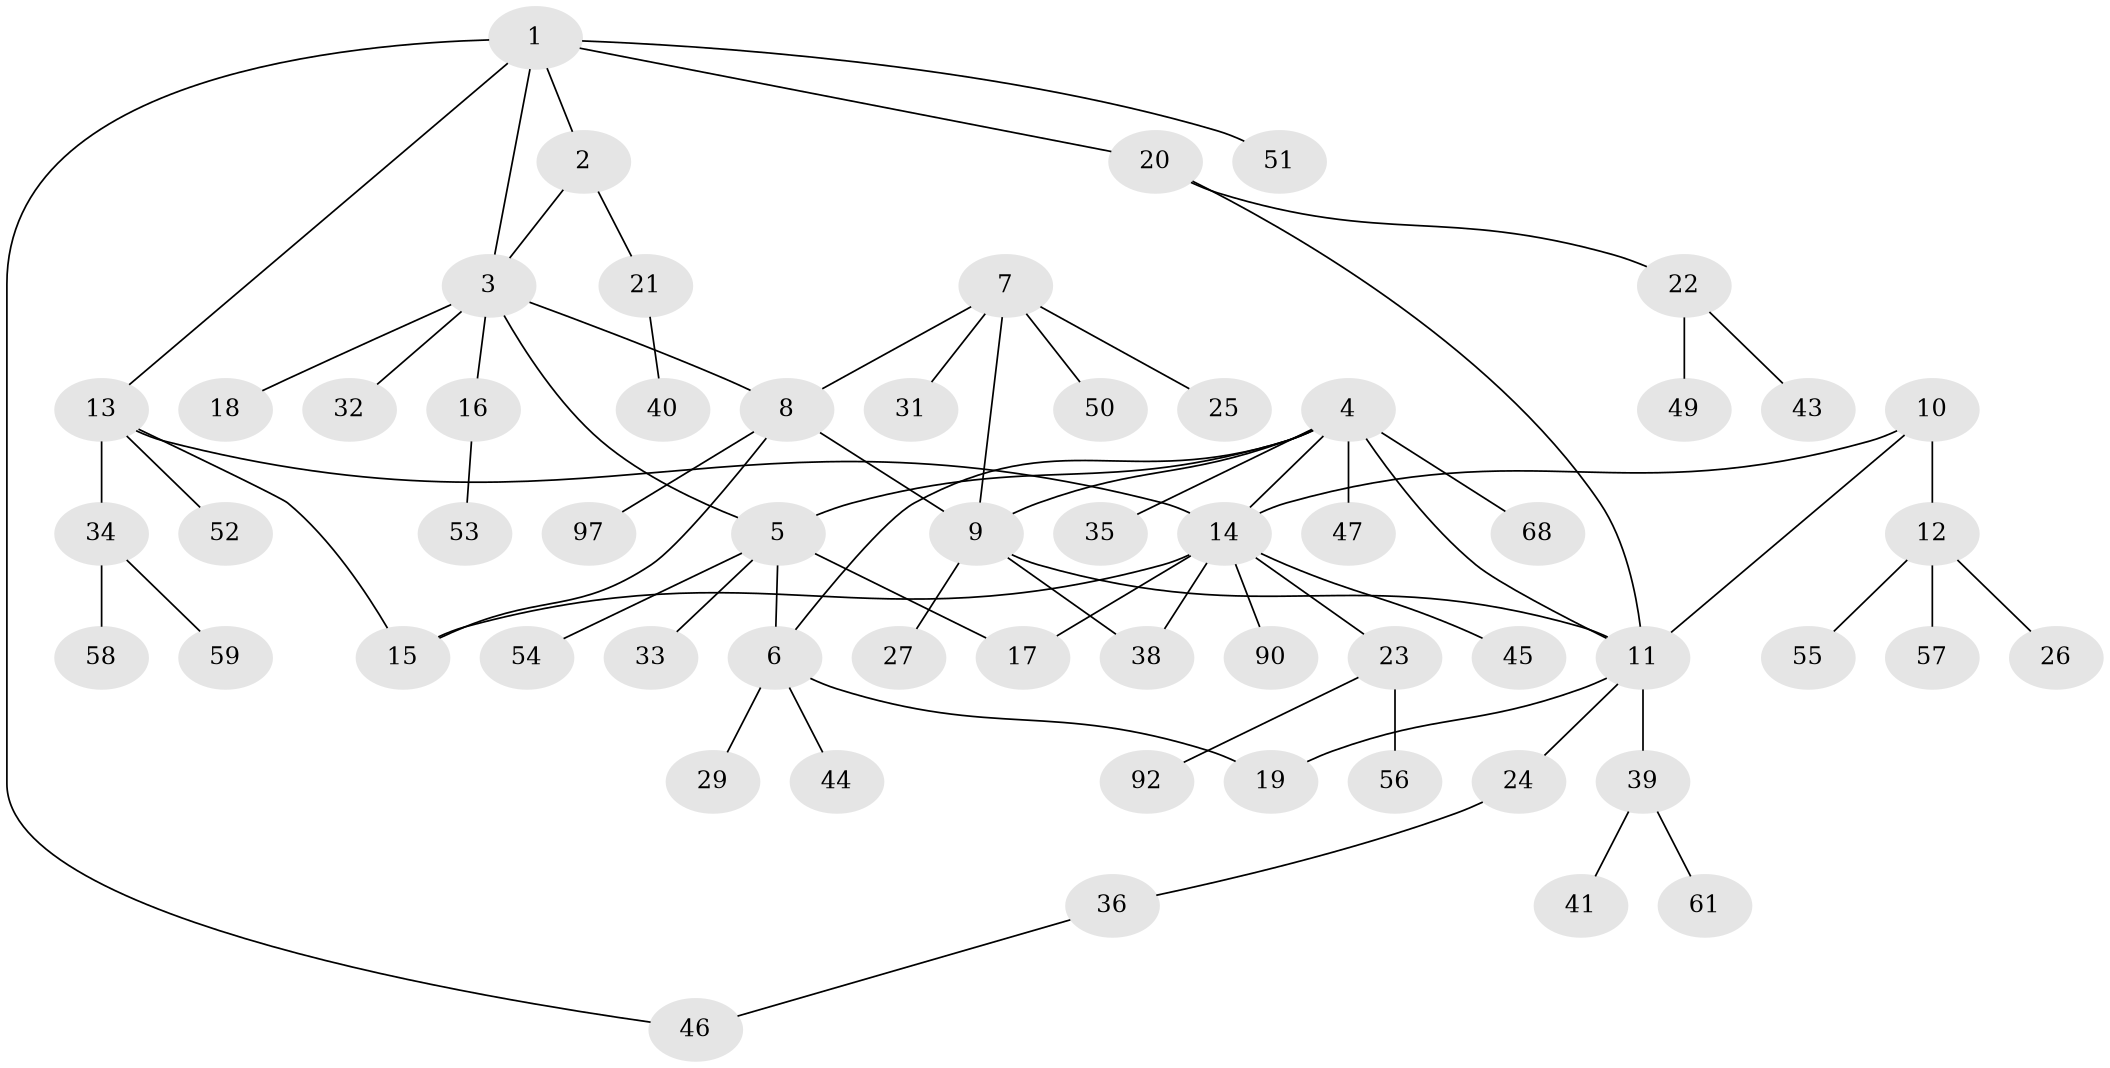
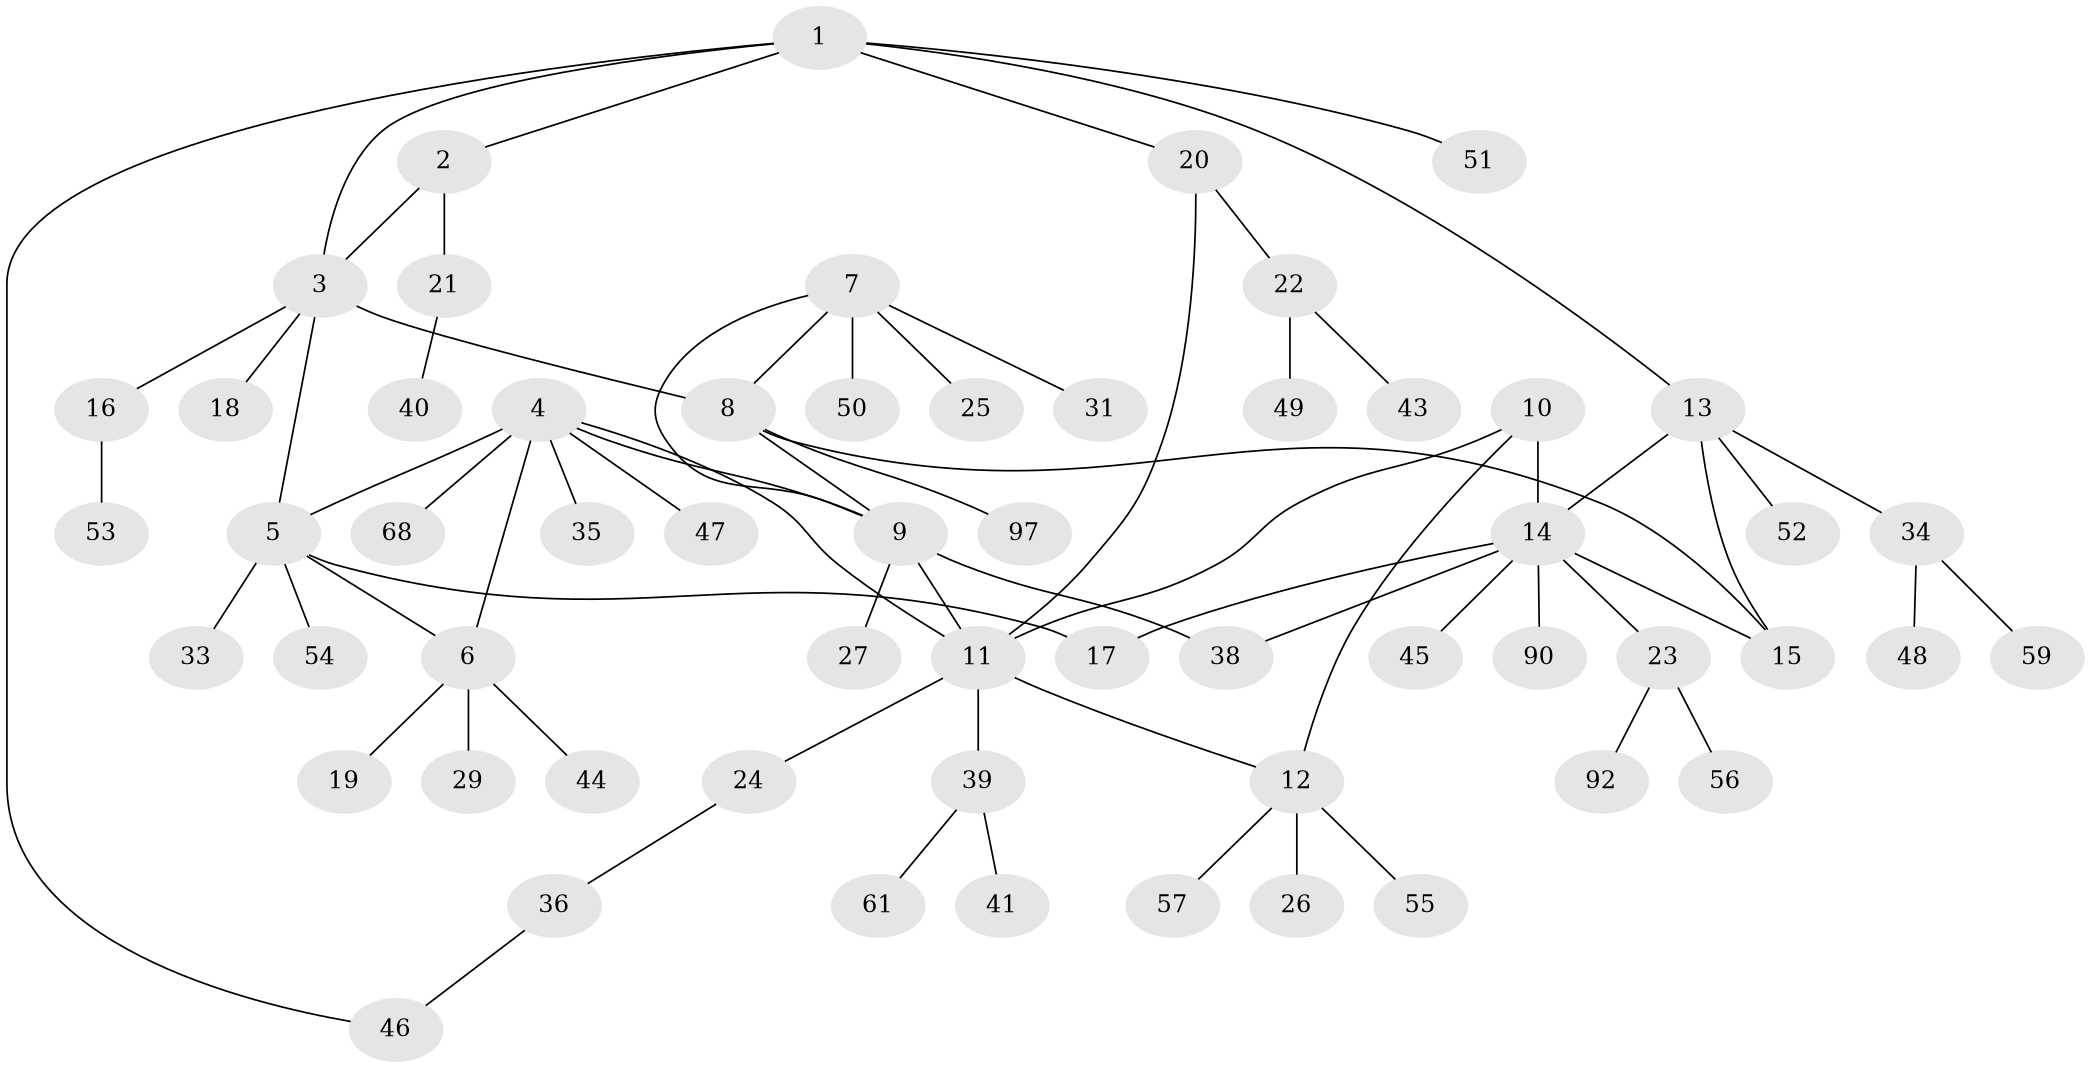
node "32": removed
edge "4" -- "14": removed
node "58": label "58" -> "48"
edge "11" -- "19": now "11" -- "12"
